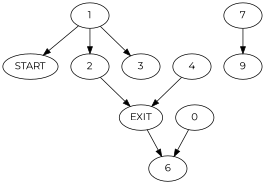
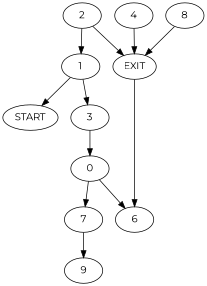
node "8": added
edge "1" -> "2": reversed
edge "3" -> "0": added
edge "0" -> "7": added
